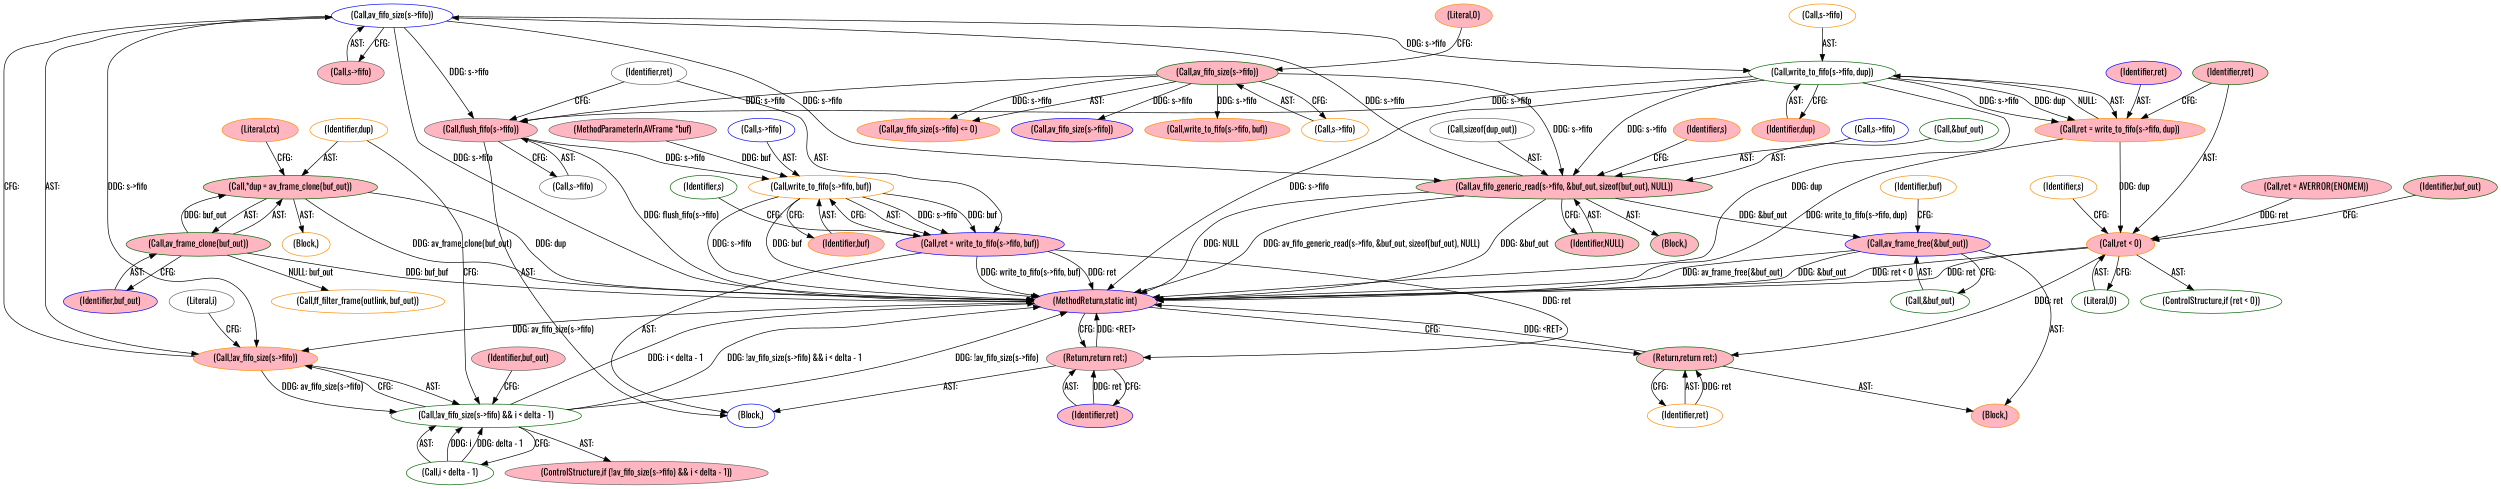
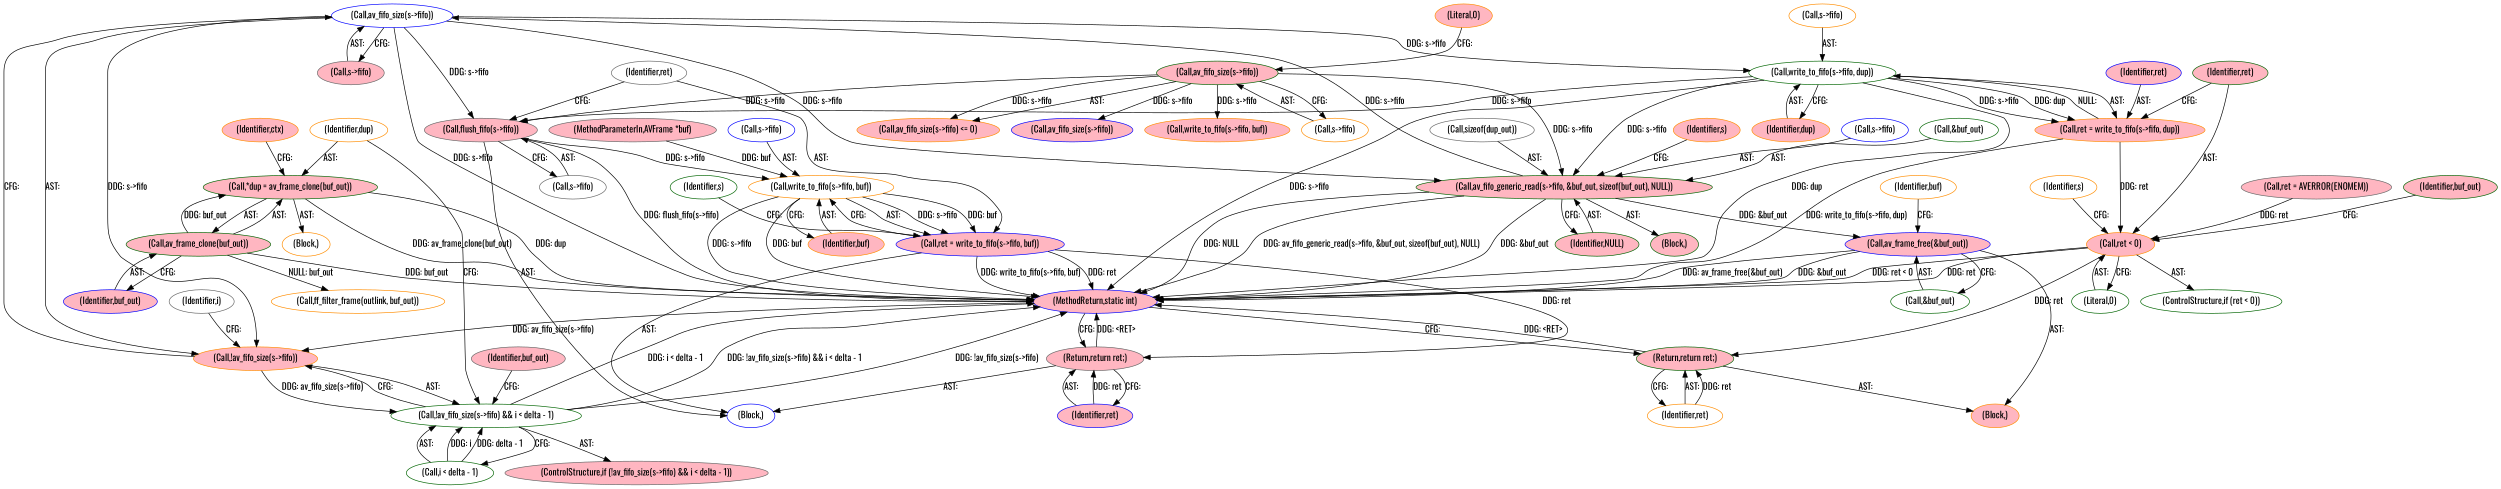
node "(Literal,ctx)": label "(Literal,ctx)" -> "(Identifier,ctx)"
edge "(Call,ret = write_to_fifo(s->fifo, dup))" -> "(Call,ret < 0)": label "DDG: dup" -> "DDG: ret"
edge "(Call,av_frame_clone(buf_out))" -> "(MethodReturn,static int)": label "DDG: buf_buf" -> "DDG: buf_out"
node "(Literal,i)": label "(Literal,i)" -> "(Identifier,i)"
